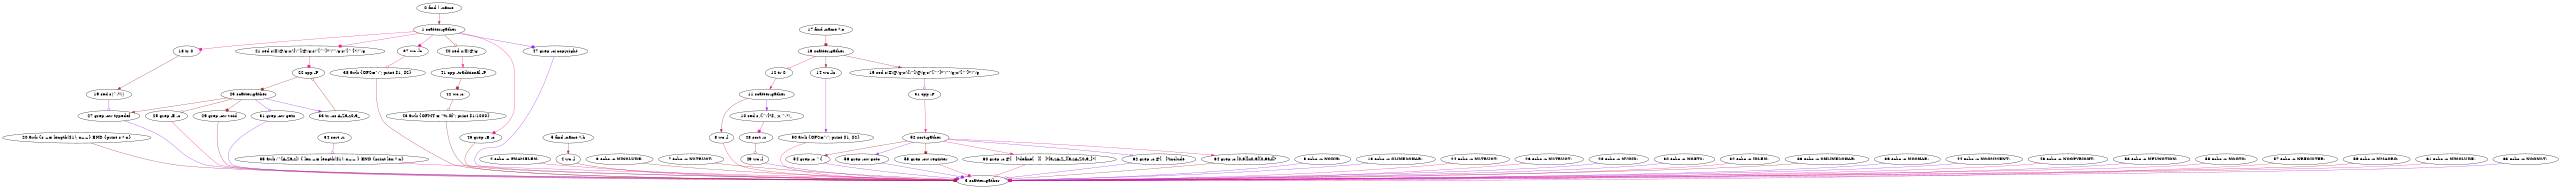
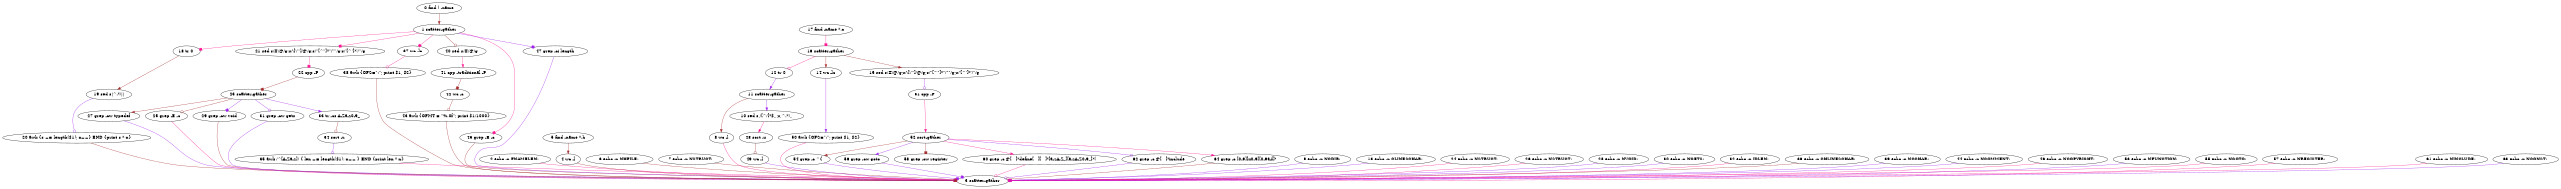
edge "17 find -name *.c" -> "16 scatter-gather": color brown -> deeppink
node "47 grep -ci copyright": label "47 grep -ci copyright" -> "47 grep -ci length"
edge "12 tr 0" -> "11 scatter-gather": color deeppink -> purple
edge "33 tr -cs A-Za-z0-9_" -> "22 cpp -P": now "33 tr -cs A-Za-z0-9_" -> "34 sort -u"
edge "19 sed s|^.*/||" -> "27 grep -cw typedef": now "19 sed s|^.*/||" -> "20 awk {s += length($1); n++} END {print s * n}"
edge "23 scatter-gather" -> "29 grep -cw void": color brown -> purple
edge "10 sed s,/[^/]*$,,;s,^.*/,," -> "48 sort -u": arrowhead box -> normal
node "6 echo -n NINCLUDE:": label "6 echo -n NINCLUDE:" -> "6 echo -n NHFILE:"
node "59 echo -n NMACRO:": removed
edge "58 grep -cw register" -> "3 scatter-gather": removed
